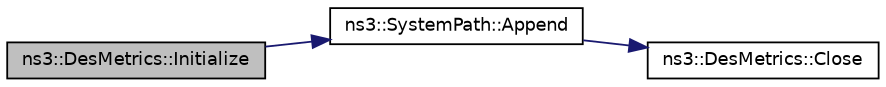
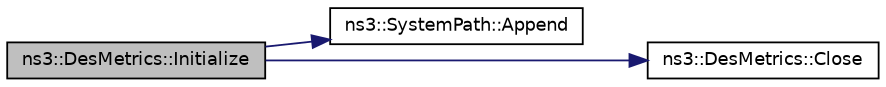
edge "ns3::SystemPath::Append" -> "ns3::DesMetrics::Close": now "ns3::DesMetrics::Initialize" -> "ns3::DesMetrics::Close"
